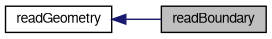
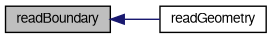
edge "readBoundary" -> "readGeometry": reversed
